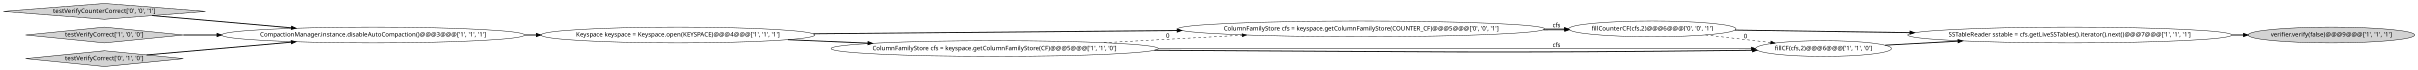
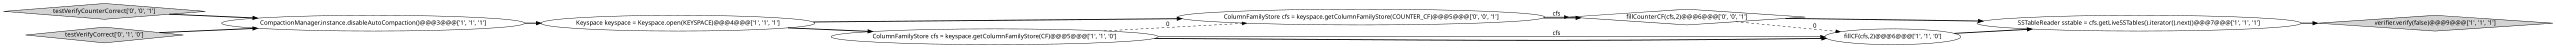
node "fillCounterCF(cfs,2)@@@6@@@['0', '0', '1']": shape ellipse -> diamond
node "testVerifyCorrect['1', '0', '0']": removed
node "verifier.verify(false)@@@9@@@['1', '1', '1']": shape ellipse -> diamond
